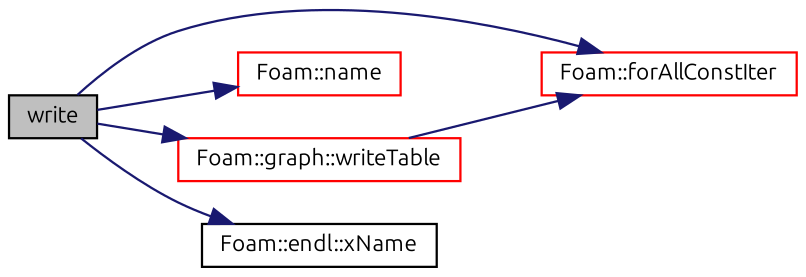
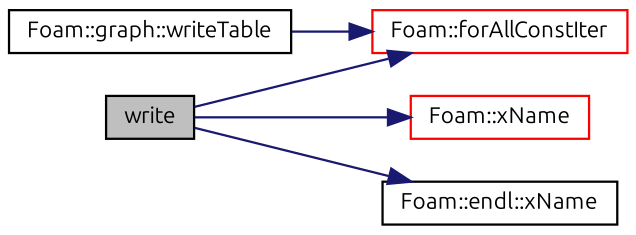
node "Foam::name": label "Foam::name" -> "Foam::xName"
edge "write" -> "Foam::graph::writeTable": removed
node "Foam::graph::writeTable": color red -> black
